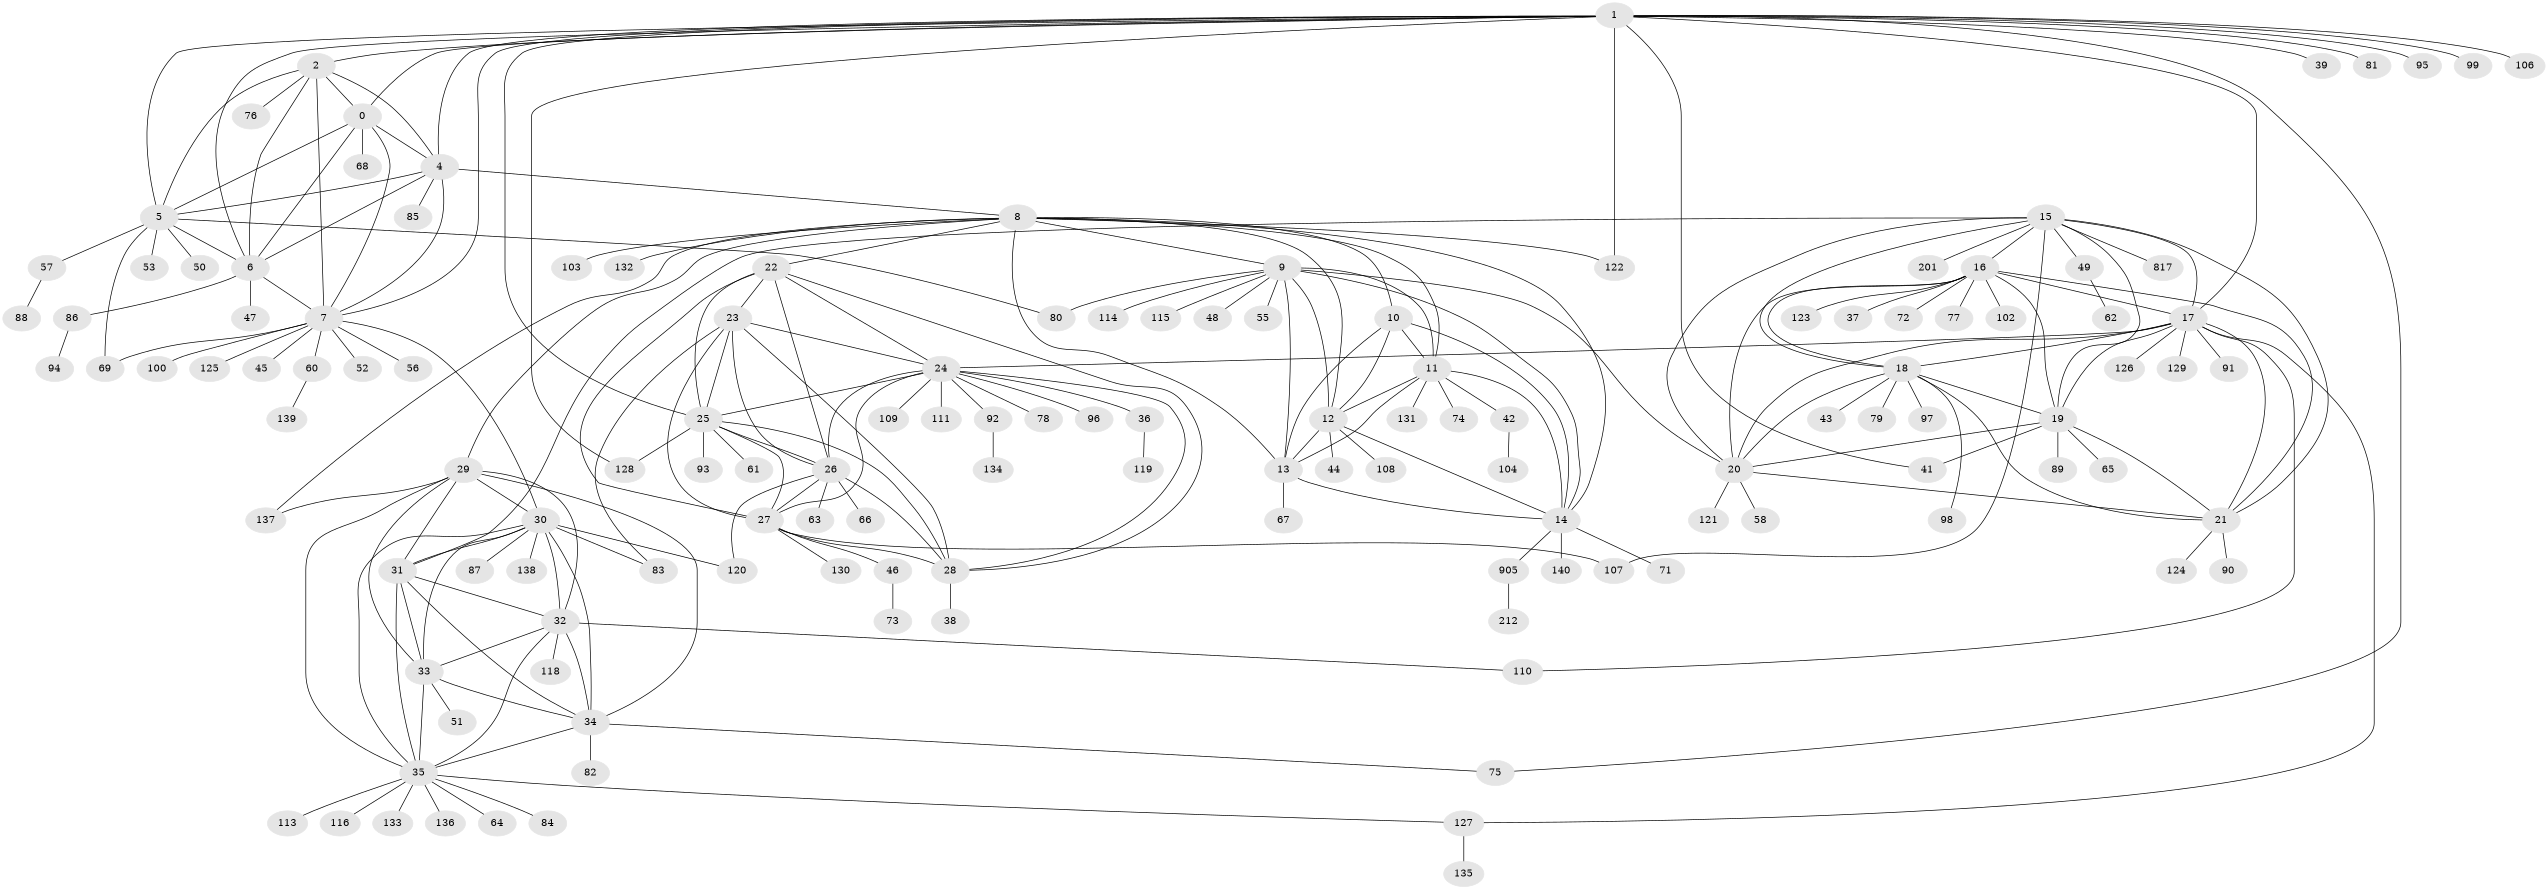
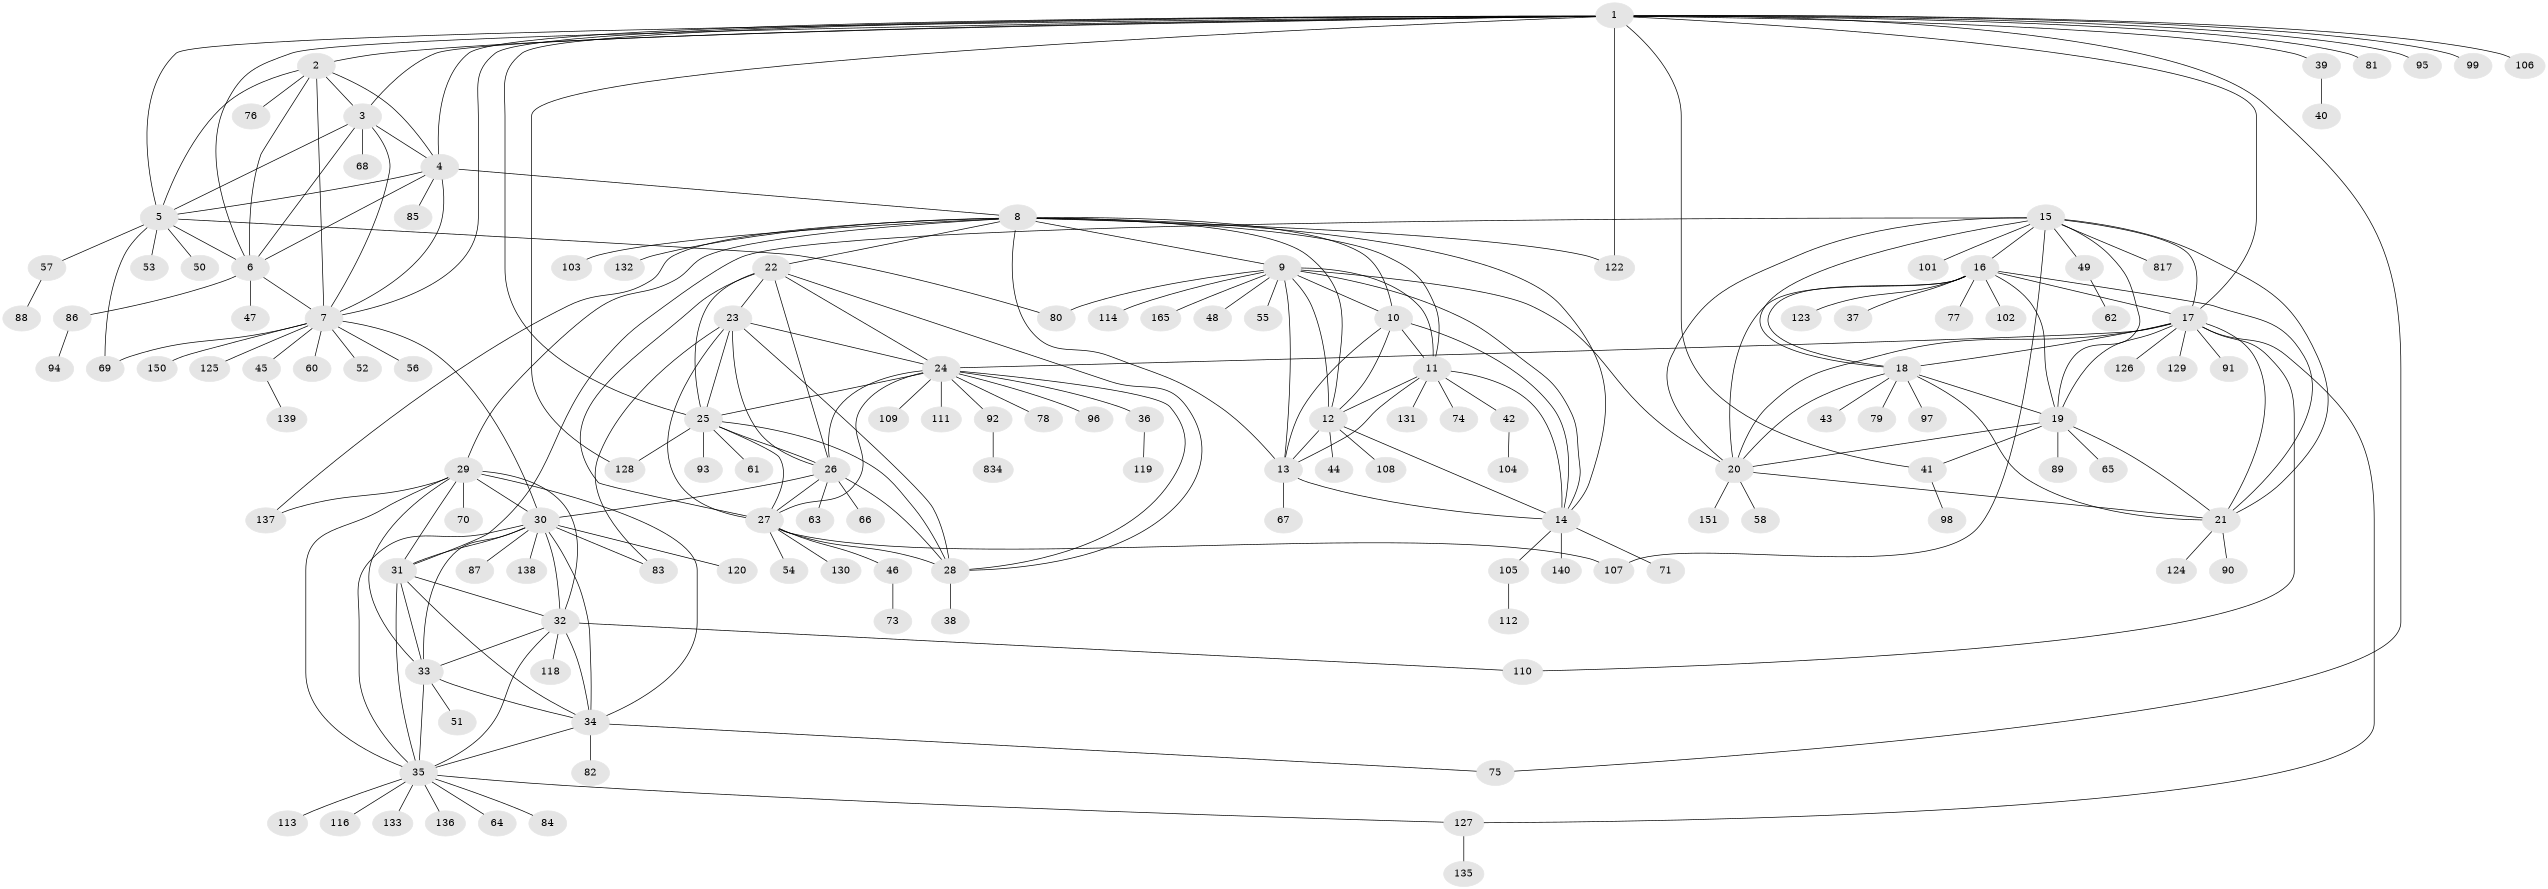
node "0": label "0" -> "3"
node "40": added
node "201": label "201" -> "101"
edge "9" -- "10": added
node "115": label "115" -> "165"
node "72": removed
node "100": label "100" -> "150"
edge "60" -- "139": now "45" -- "139"
edge "18" -- "98": now "41" -- "98"
node "134": label "134" -> "834"
edge "26" -- "120": now "26" -- "30"
node "70": added
node "121": label "121" -> "151"
node "54": added
node "905": label "905" -> "105"
node "212": label "212" -> "112"
